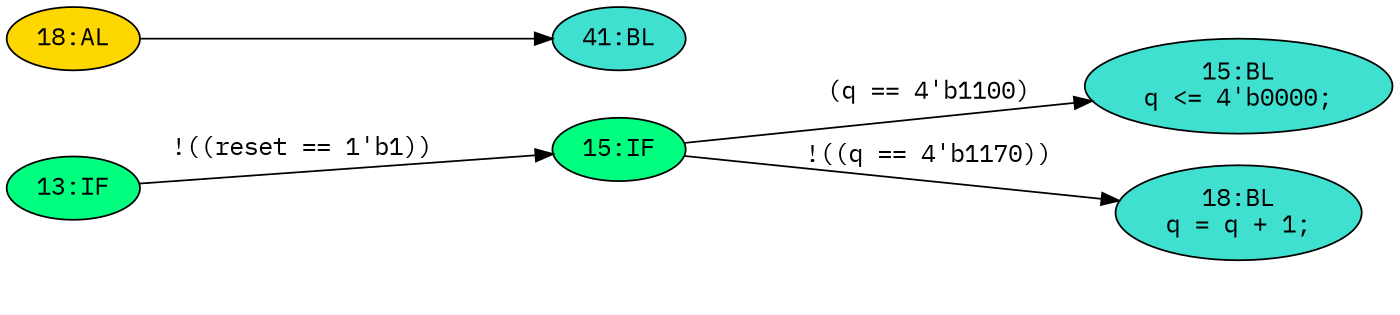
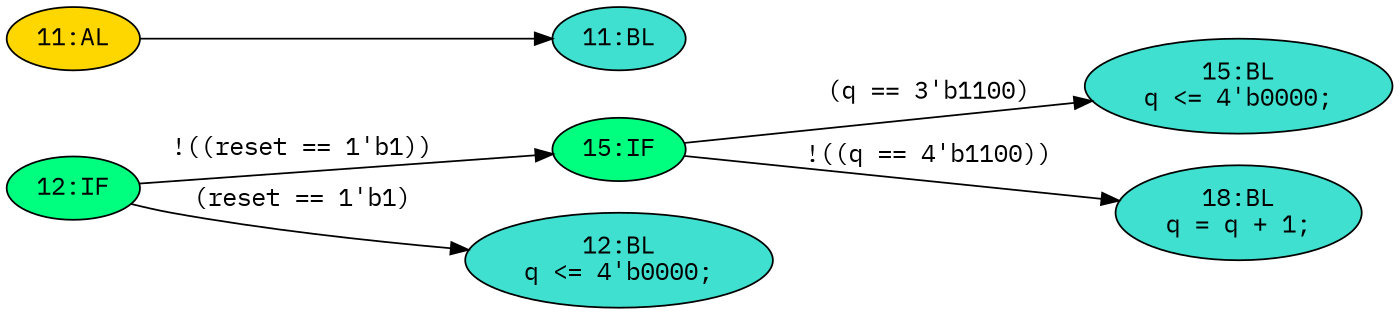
node "18:AL": label "18:AL" -> "11:AL"
node "41:BL": label "41:BL" -> "11:BL"
edge "15:IF" -> "15:BL q <= 4'b0000;": label "(q == 4'b1100)" -> "(q == 3'b1100)"
edge "15:IF" -> "18:BL q = q + 1;": label "!((q == 4'b1170))" -> "!((q == 4'b1100))"
node "13:IF": label "13:IF" -> "12:IF"
node "12:BL q <= 4'b0000;": added
